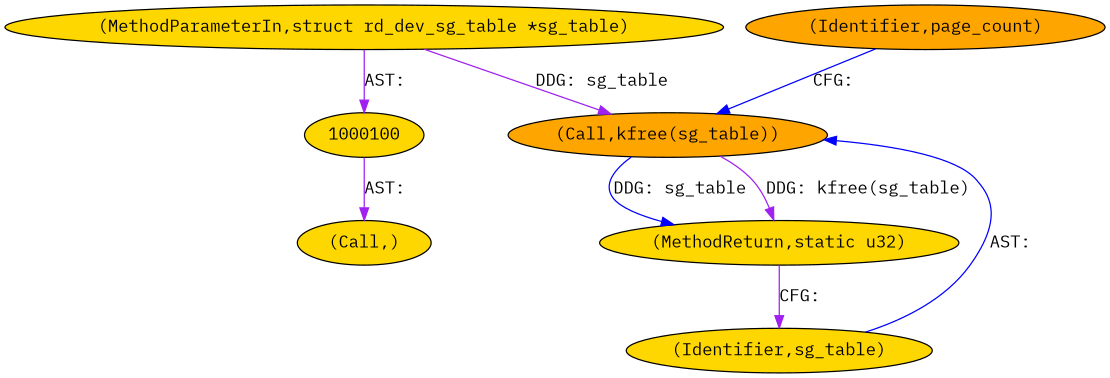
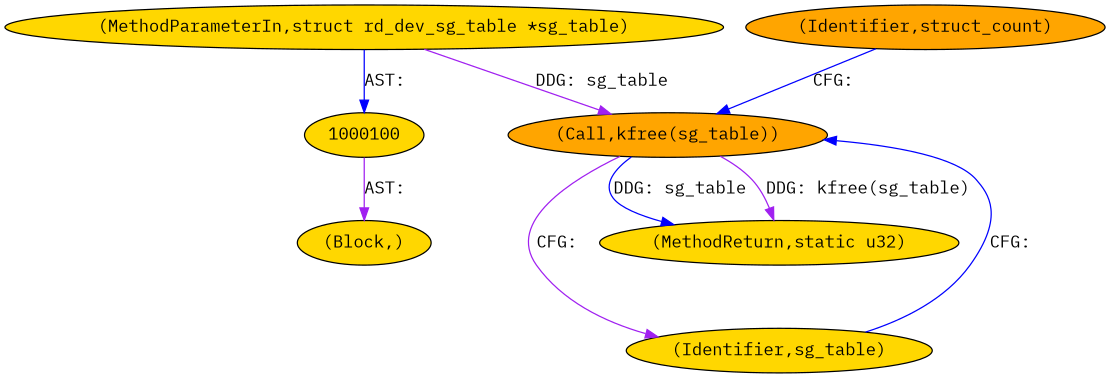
node "(Identifier,page_count)": label "(Identifier,page_count)" -> "(Identifier,struct_count)"
edge "(MethodParameterIn,struct rd_dev_sg_table *sg_table)" -> "1000100": color purple -> blue
node "(Call,)": label "(Call,)" -> "(Block,)"
edge "(Identifier,sg_table)" -> "(Call,kfree(sg_table))": label "AST: " -> "CFG: "
edge "(MethodReturn,static u32)" -> "(Identifier,sg_table)": now "(Call,kfree(sg_table))" -> "(Identifier,sg_table)"
